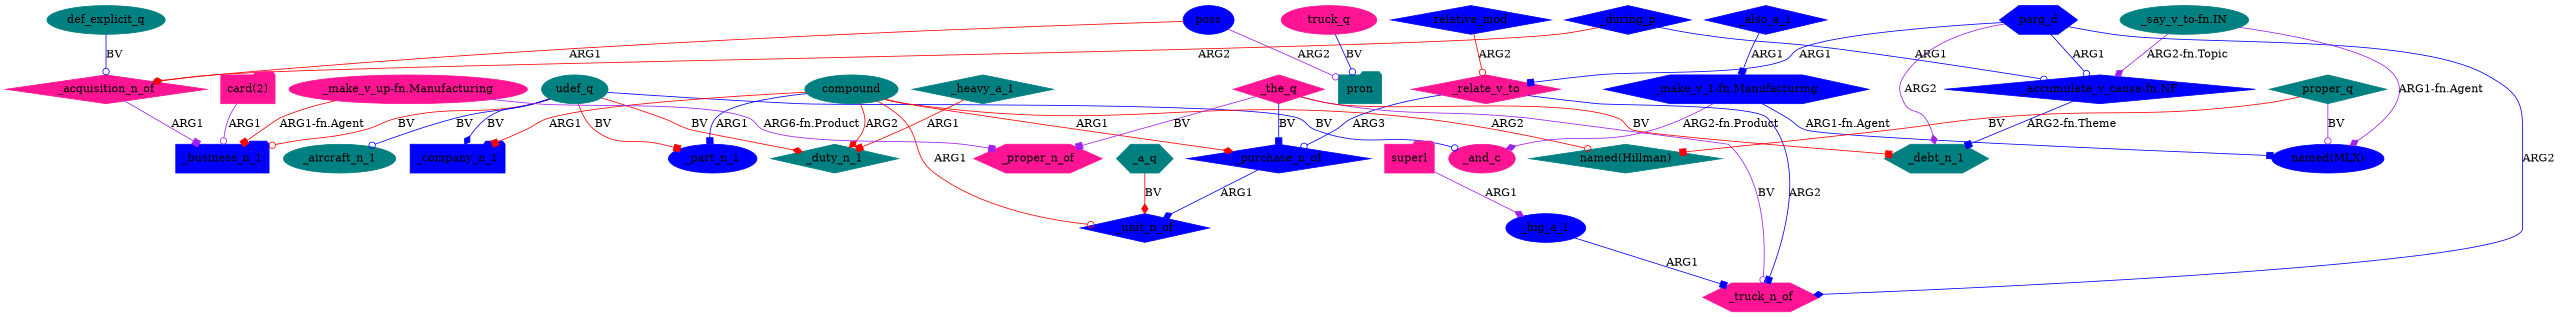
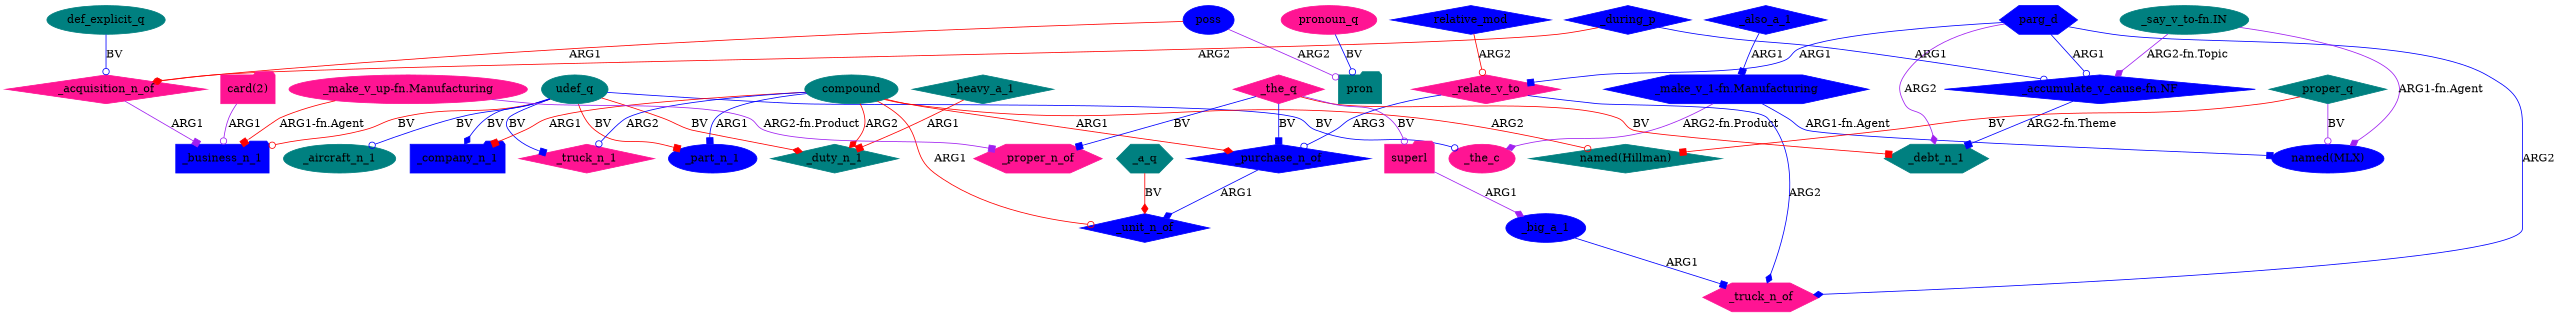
node "truck_q": label "truck_q" -> "pronoun_q"
edge "_relate_v_to" -> "_truck_n_of": arrowhead box -> diamond
edge "_the_q" -> "_proper_n_of": color purple -> blue
edge "_make_v_up-fn.Manufacturing" -> "_proper_n_of": label "ARG6-fn.Product" -> "ARG2-fn.Product"
edge "_the_q" -> "_truck_n_of": now "_the_q" -> "superl"
node "_truck_n_1": added
node "_and_c": label "_and_c" -> "_the_c"
